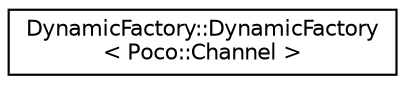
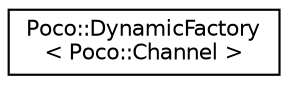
node "DynamicFactory::DynamicFactory < Poco::Channel >": label "DynamicFactory::DynamicFactory < Poco::Channel >" -> "Poco::DynamicFactory < Poco::Channel >"
